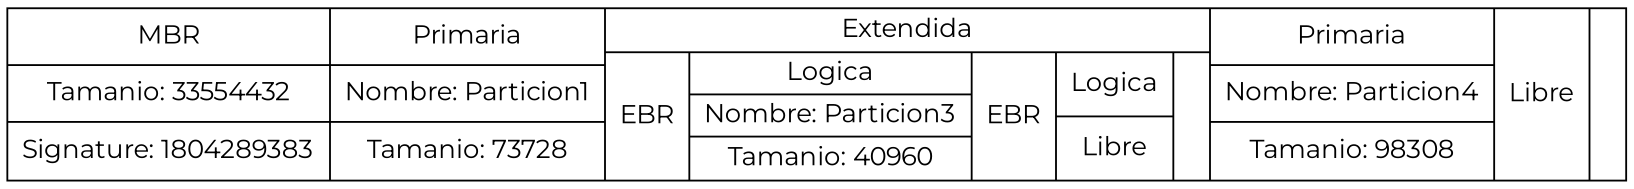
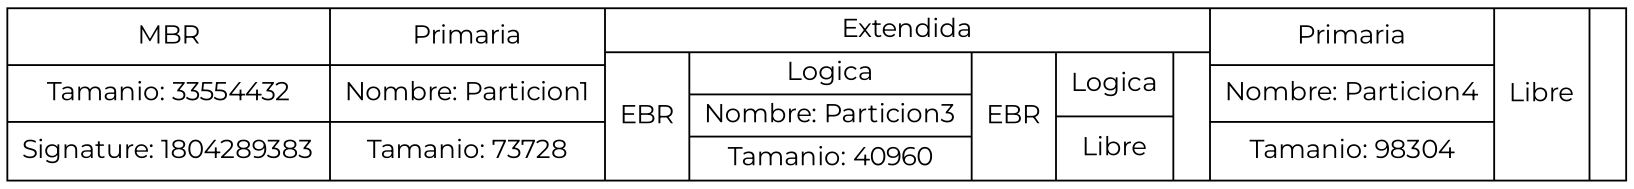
node "MBR": text "Tamanio: 98308" -> "Tamanio: 98304"
